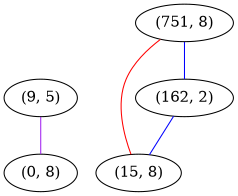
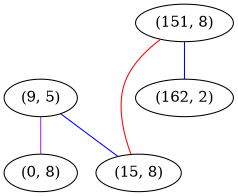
node "(751, 8)": label "(751, 8)" -> "(151, 8)"
edge "(162, 2)" -- "(15, 8)": now "(9, 5)" -- "(15, 8)"
